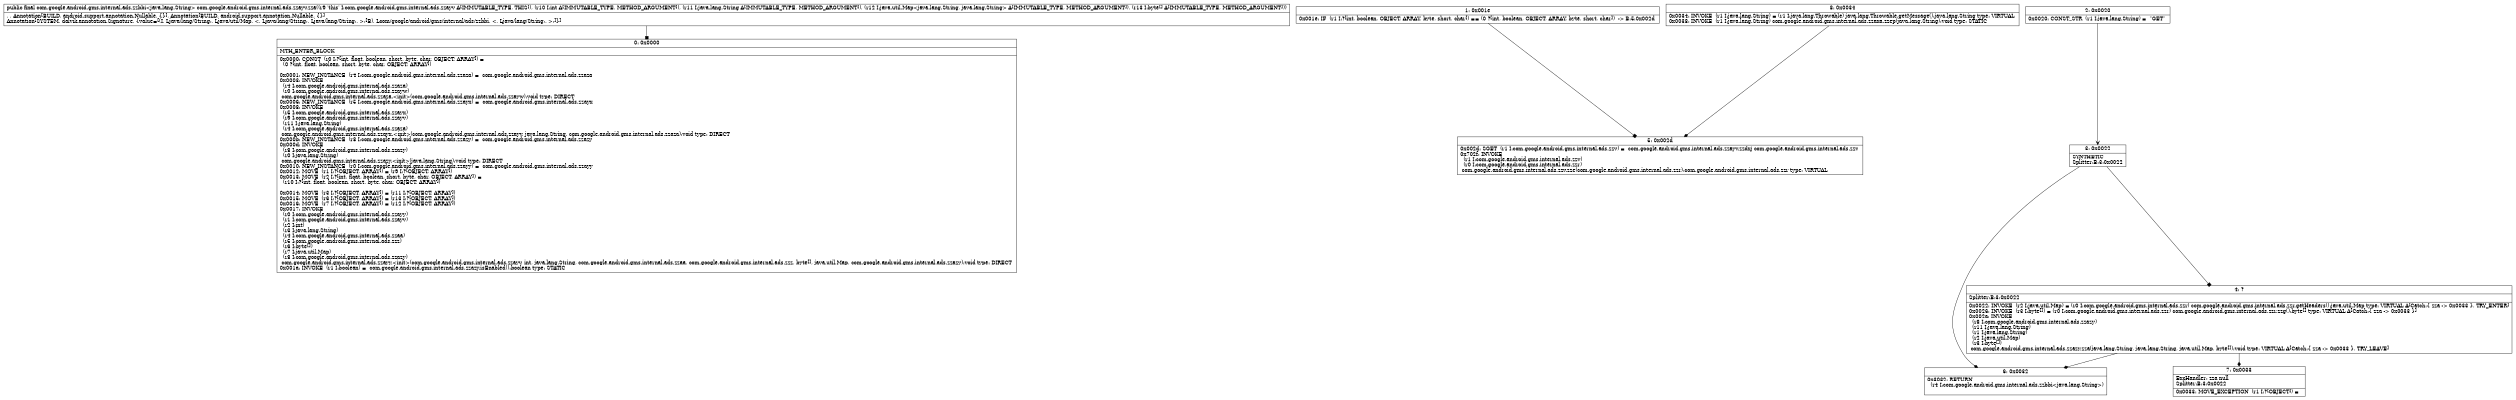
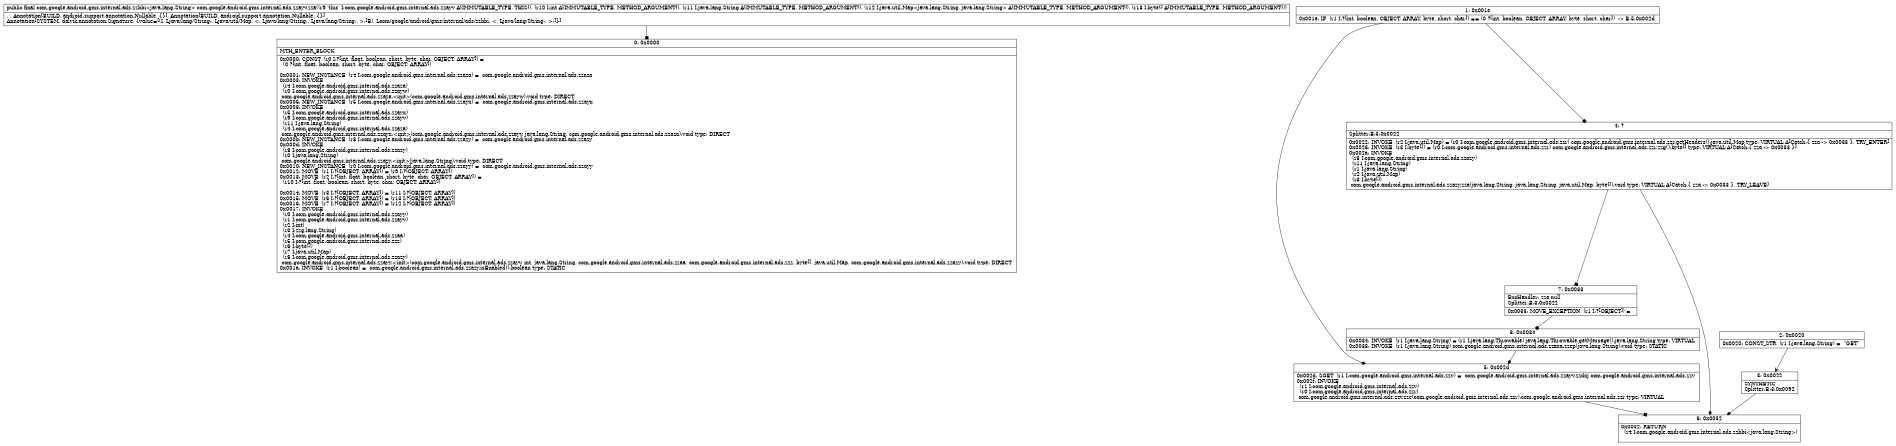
edge "1: 0x001e" -> "5: 0x002d": arrowhead box -> diamond
node "5: 0x002d": text "0x702f: INVOKE" -> "0x002f: INVOKE"
node "3: 0x0022": text "Splitter:B:3:0x0022" -> "Splitter:B:3:0x0092"
edge "3: 0x0022" -> "4: ?": now "1: 0x001e" -> "4: ?"
node "0: 0x0000": text "(r3 I:java.lang.String)" -> "(r3 I:zzg.lang.String)"
edge "7: 0x0033" -> "8: 0x0034": added
edge "4: ?" -> "7: 0x0033": arrowhead diamond -> box
node "6: 0x0032": text "0x3032: RETURN" -> "0x0032: RETURN"
edge "5: 0x002d" -> "6: 0x0032": added
